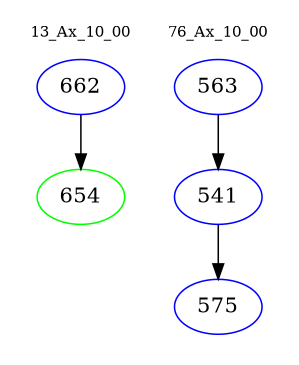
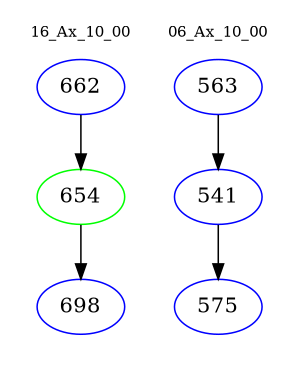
cluster "13_Ax_10_00": label "13_Ax_10_00" -> "16_Ax_10_00"
cluster "76_Ax_10_00": label "76_Ax_10_00" -> "06_Ax_10_00"
node "698": added
